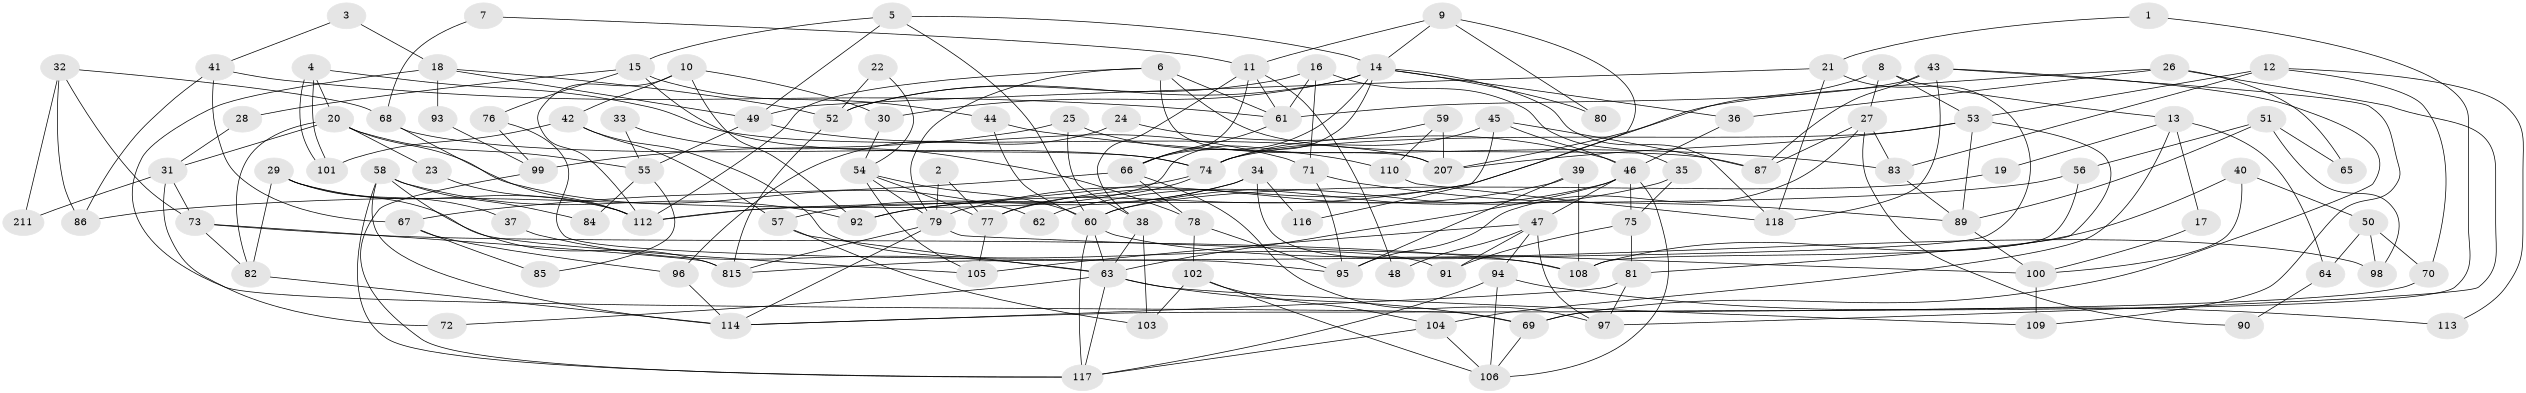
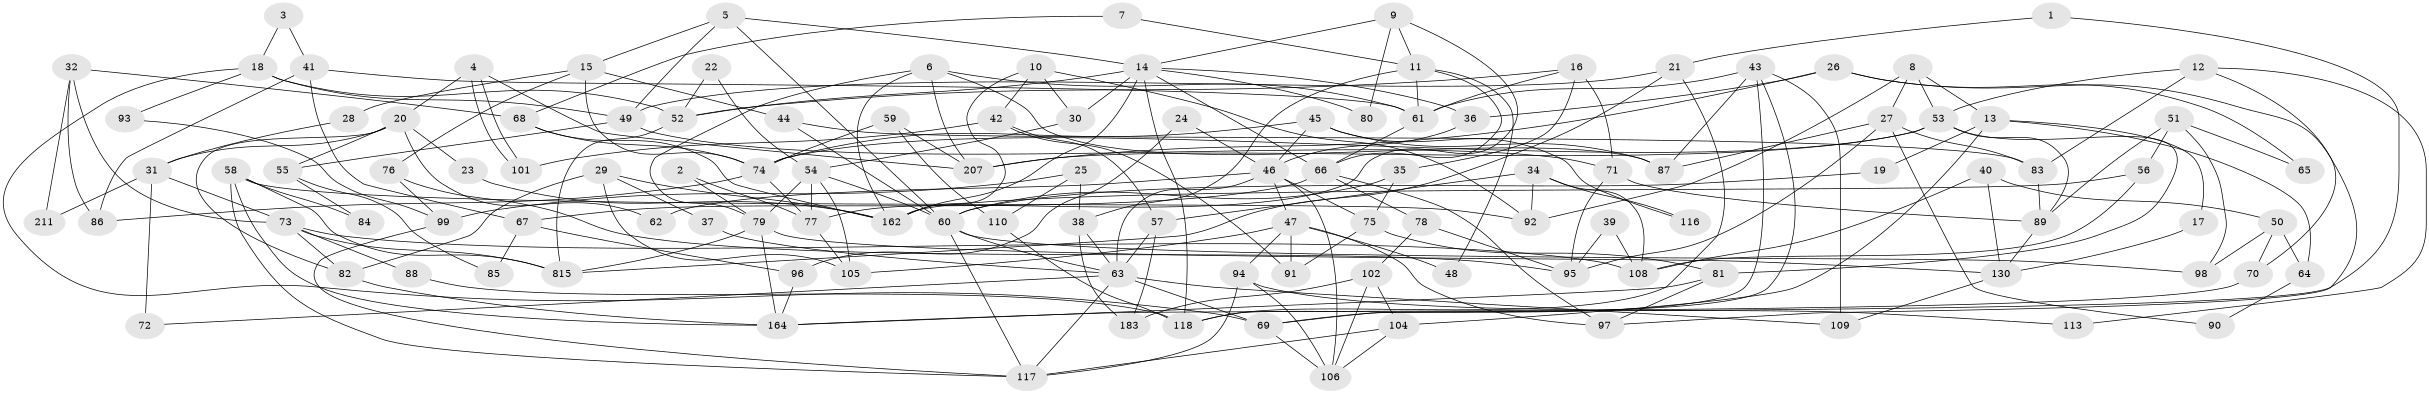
node "33": removed
edge "39" -- "79": removed
node "112": label "112" -> "162"
node "88": added
node "100": label "100" -> "130"
node "114": label "114" -> "164"
node "103": label "103" -> "183"
